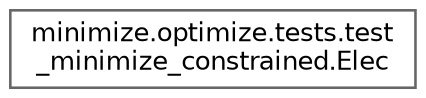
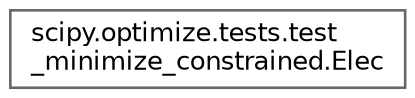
node "minimize.optimize.tests.test _minimize_constrained.Elec": label "minimize.optimize.tests.test _minimize_constrained.Elec" -> "scipy.optimize.tests.test _minimize_constrained.Elec"
